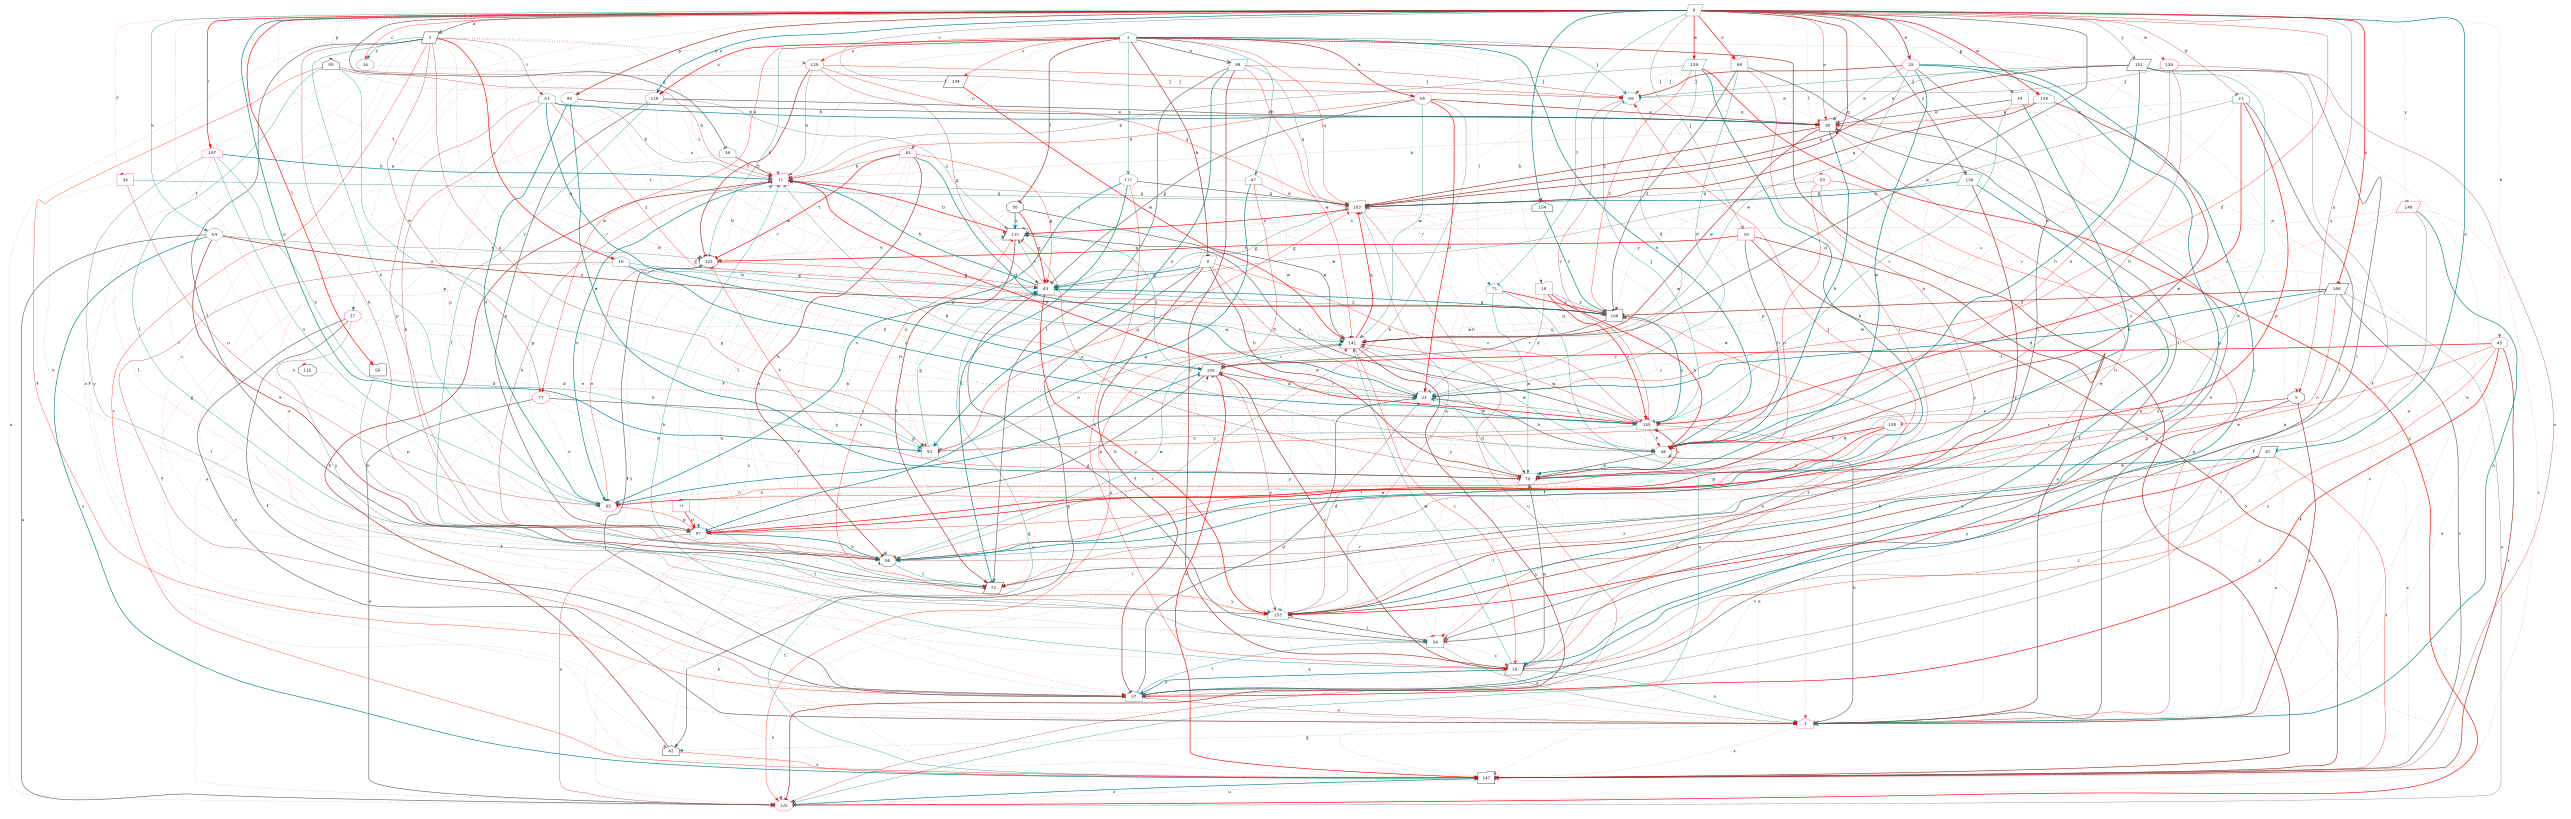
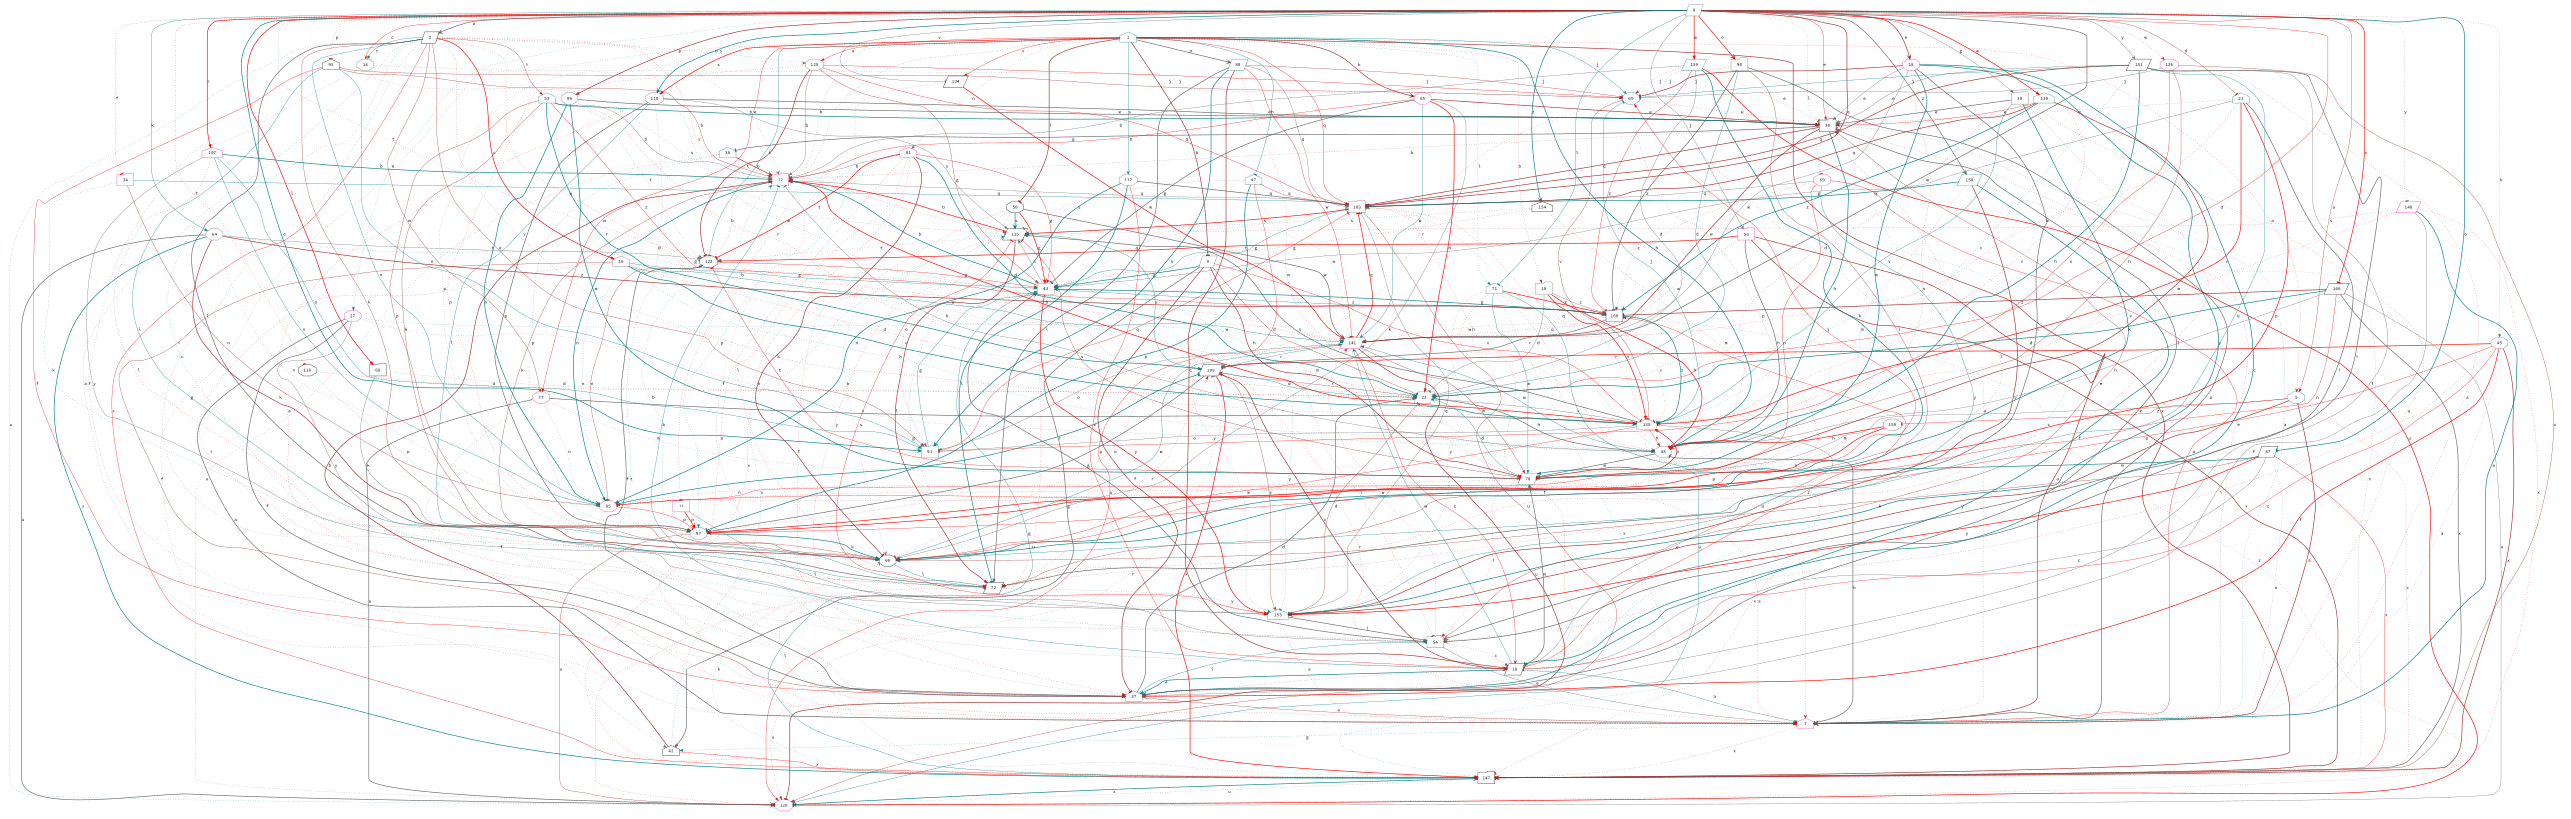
edge "0" -> "38": now "30" -> "38"
edge "1" -> "47": arrowhead normal -> tee
edge "154" -> "160": now "138" -> "160"
edge "135" -> "141": now "135" -> "66"
node "5": color black -> teal
edge "69" -> "153": color brown -> teal
